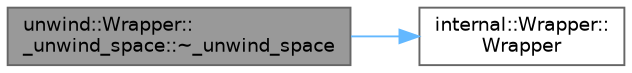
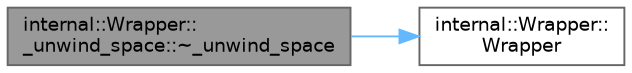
node "unwind::Wrapper:: _unwind_space::~_unwind_space": label "unwind::Wrapper:: _unwind_space::~_unwind_space" -> "internal::Wrapper:: _unwind_space::~_unwind_space"
